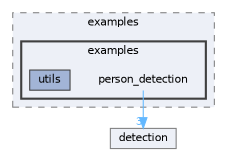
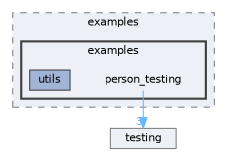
node "person_detection": label "person_detection" -> "person_testing"
node "detection": label "detection" -> "testing"
